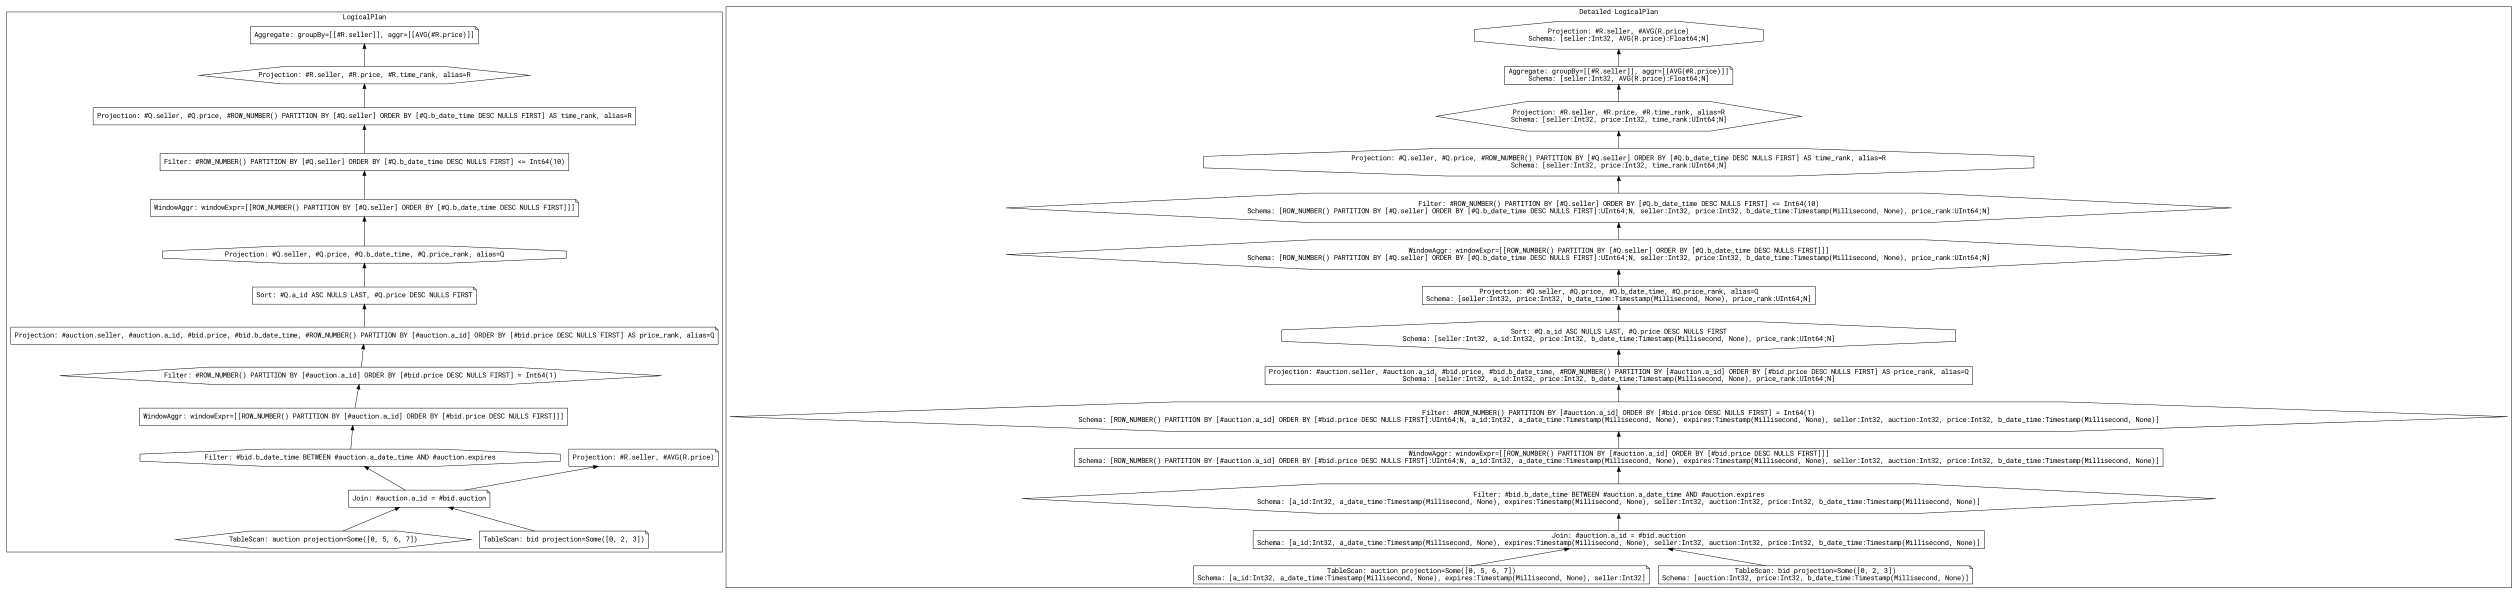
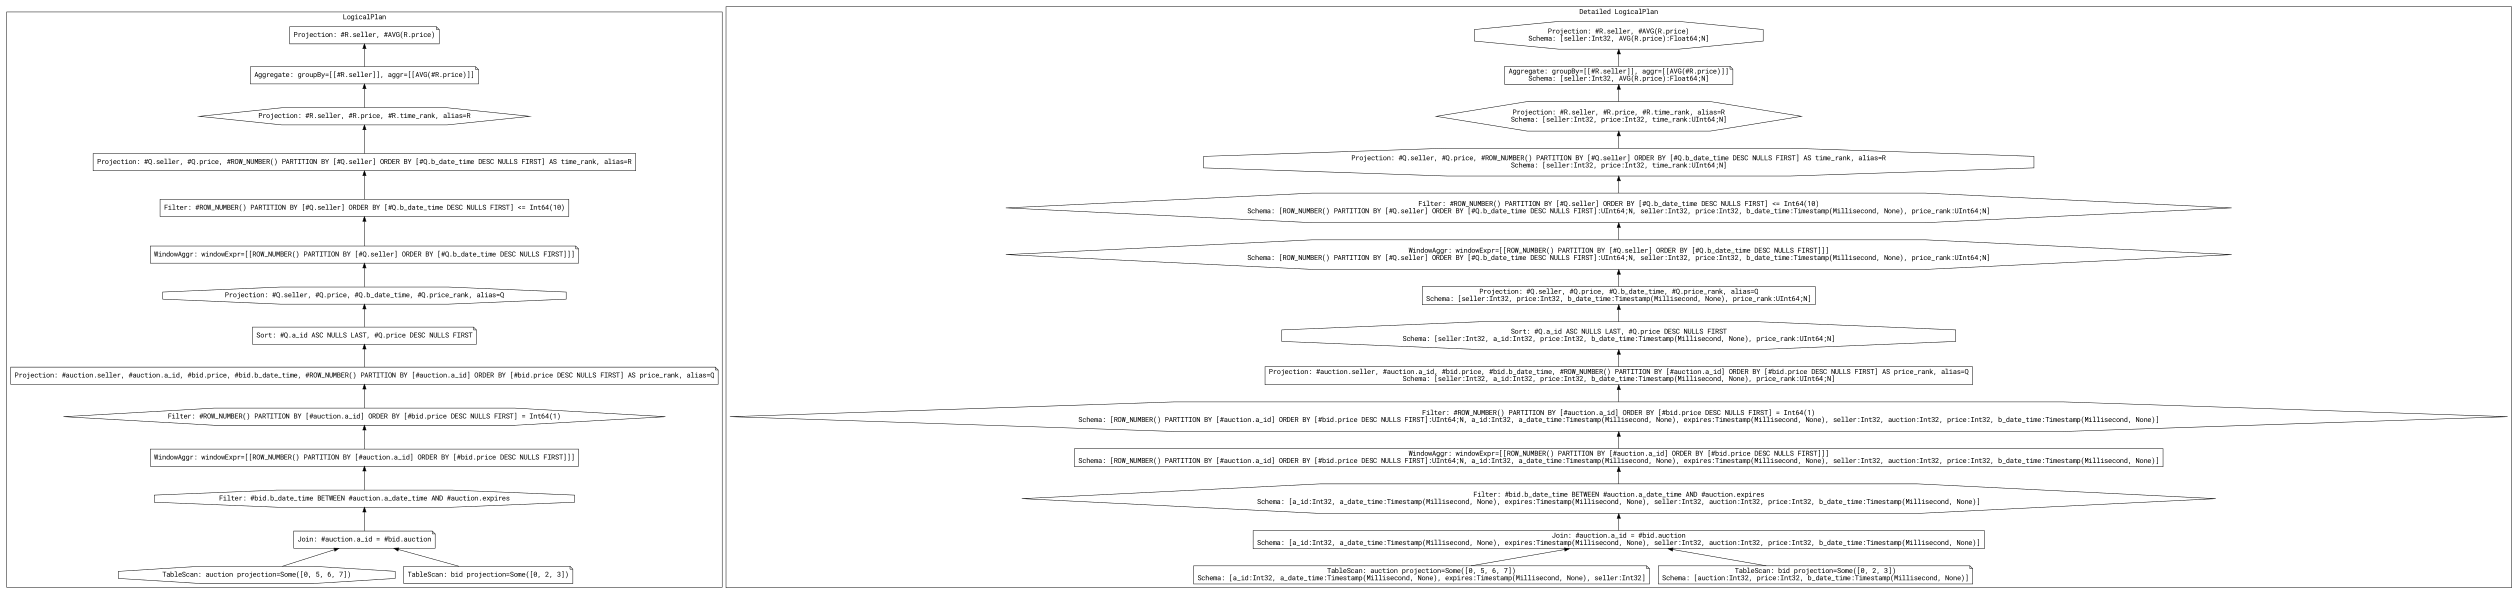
edge "Join: #auction.a_id = #bid.auction" -> "Projection: #R.seller, #AVG(R.price)": now "Aggregate: groupBy=[[#R.seller]], aggr=[[AVG(#R.price)]]" -> "Projection: #R.seller, #AVG(R.price)"
node "TableScan: auction projection=Some([0, 5, 6, 7])": shape hexagon -> octagon
